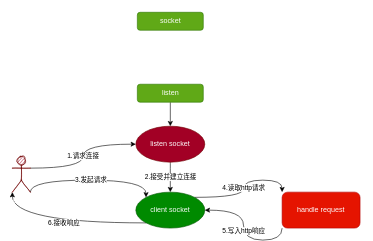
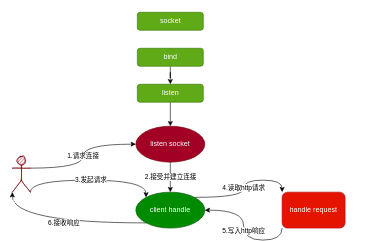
node "bind": added
edge "bind" -> "listen": added
node "client socket": label "client socket" -> "client handle"
node "handle request": size 78x36 -> 63x36
